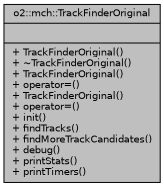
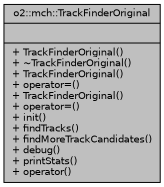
node "o2::mch::TrackFinderOriginal": text "+ printTimers()" -> "+ operator()"
